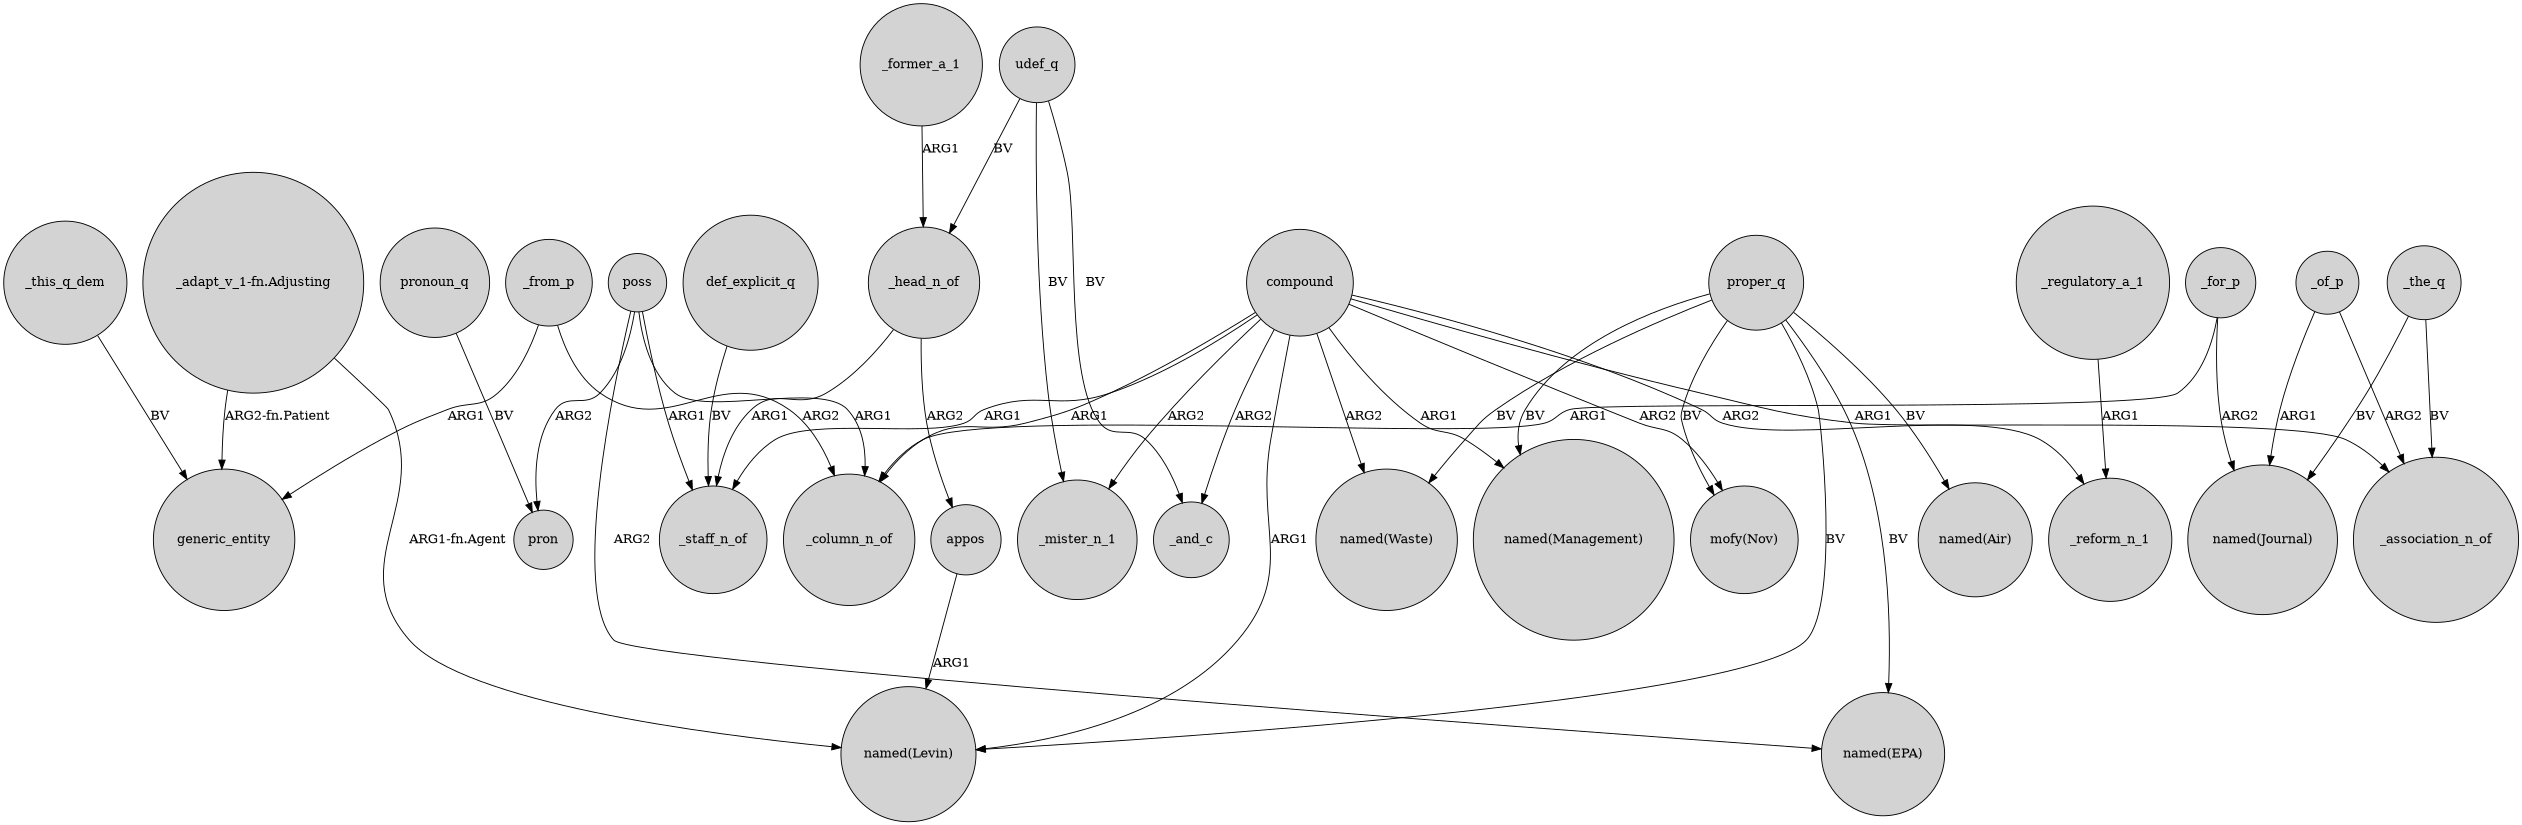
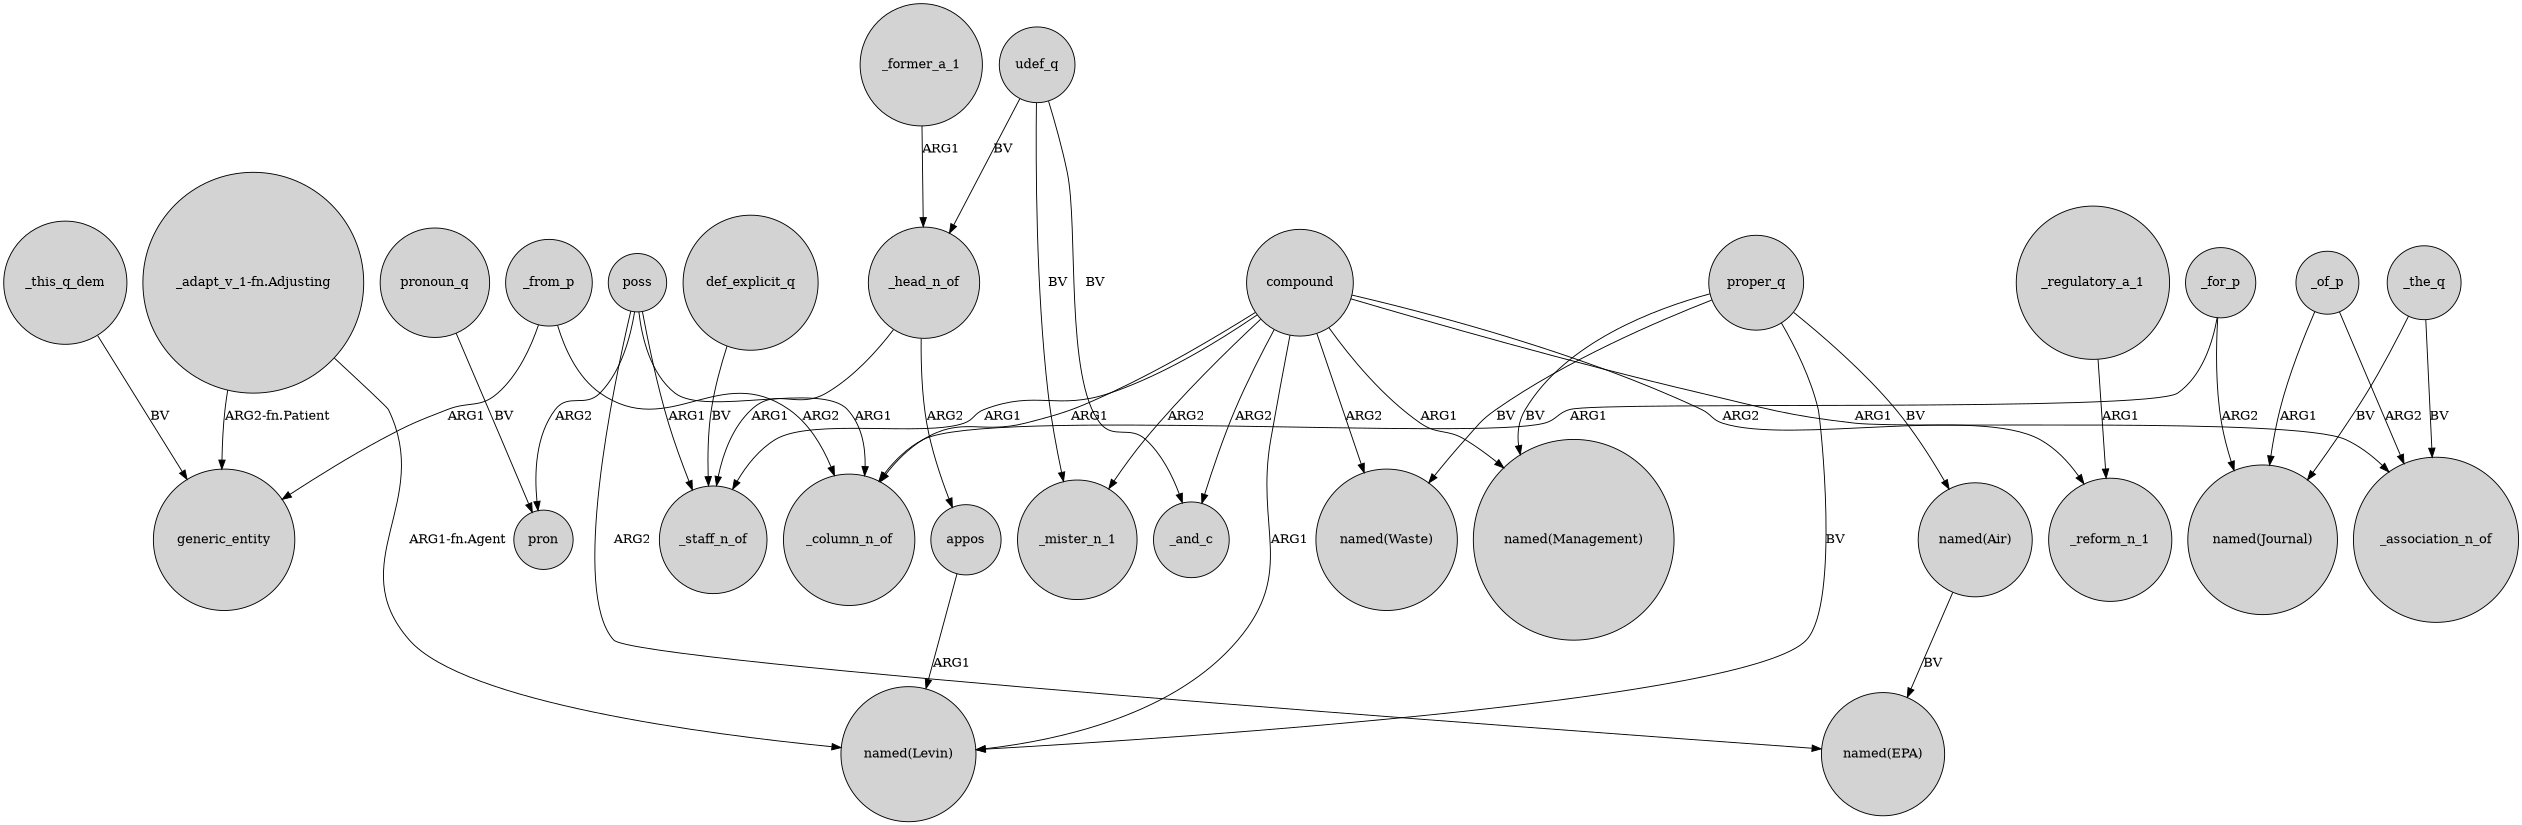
edge "proper_q" -> "named(EPA)": now "named(Air)" -> "named(EPA)"
node "mofy(Nov)": removed
